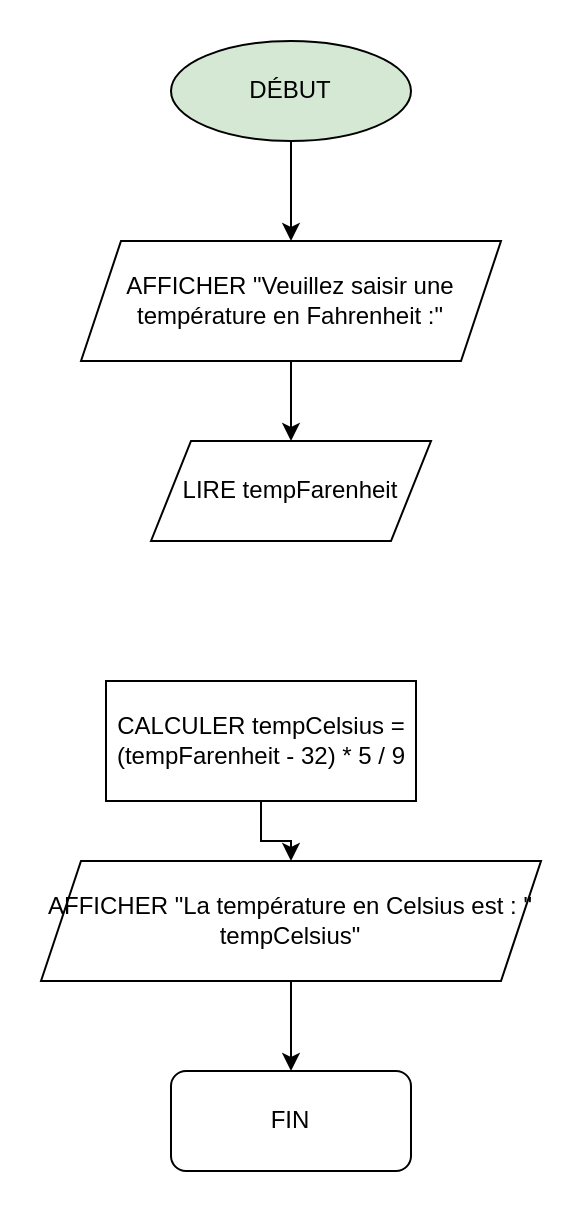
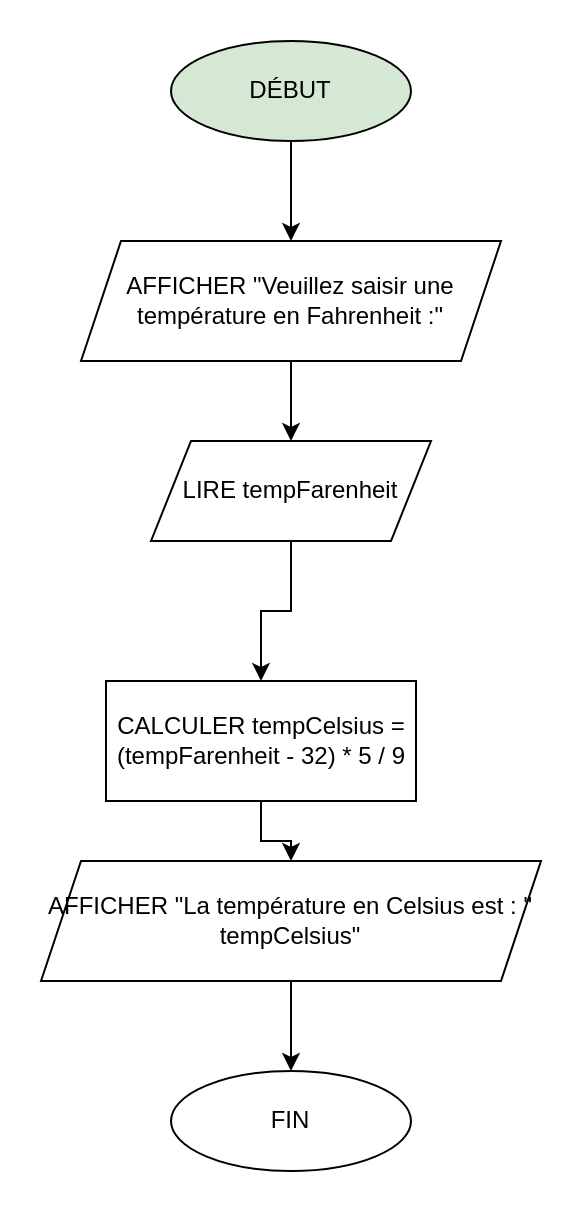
edge "LIRE tempFarenheit" -> "CALCULER tempCelsius = (tempFarenheit - 32) * 5 / 9": added
node "FIN": shape rounded rectangle -> ellipse
